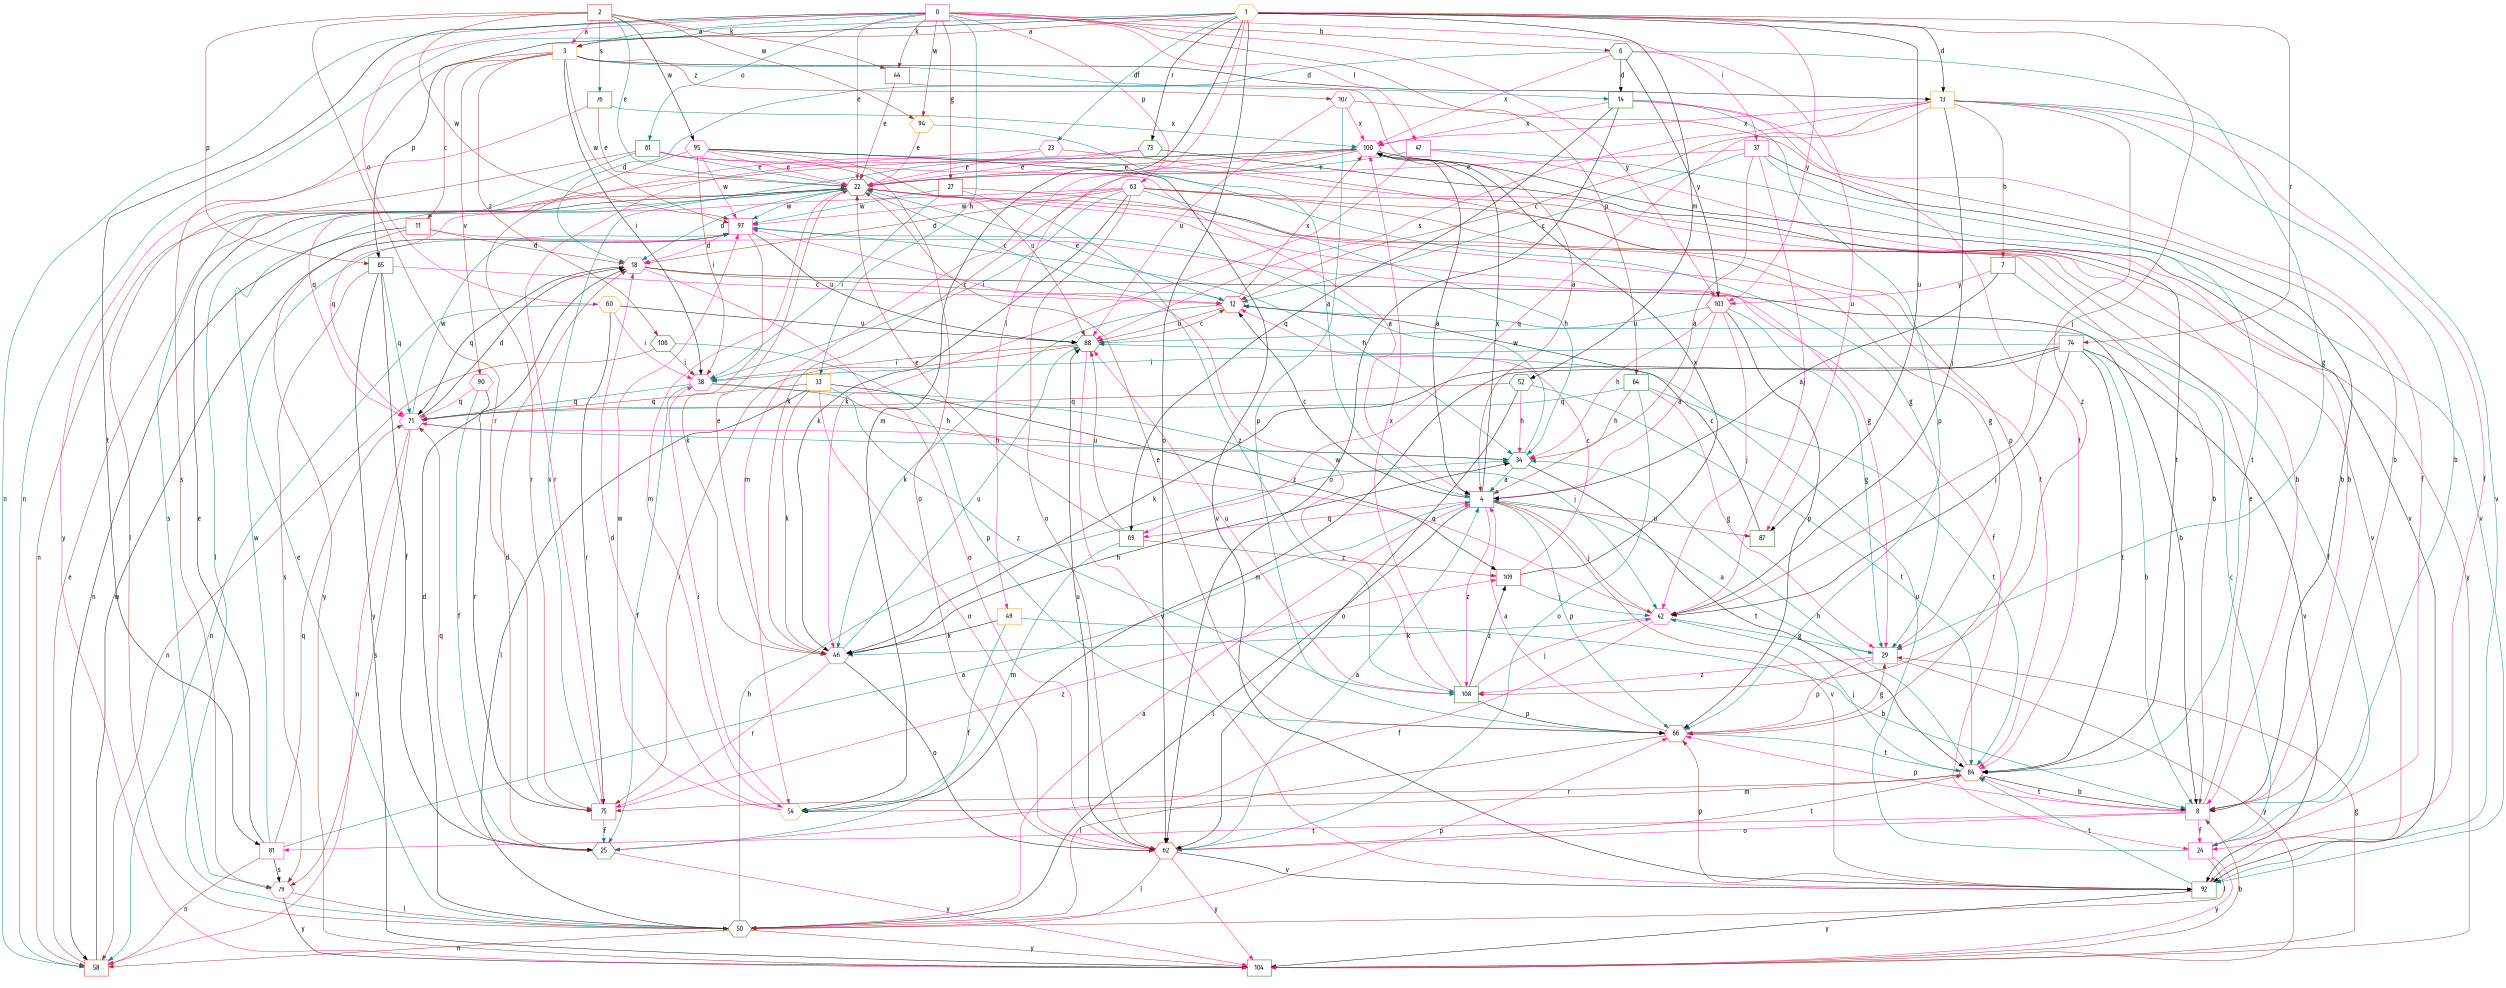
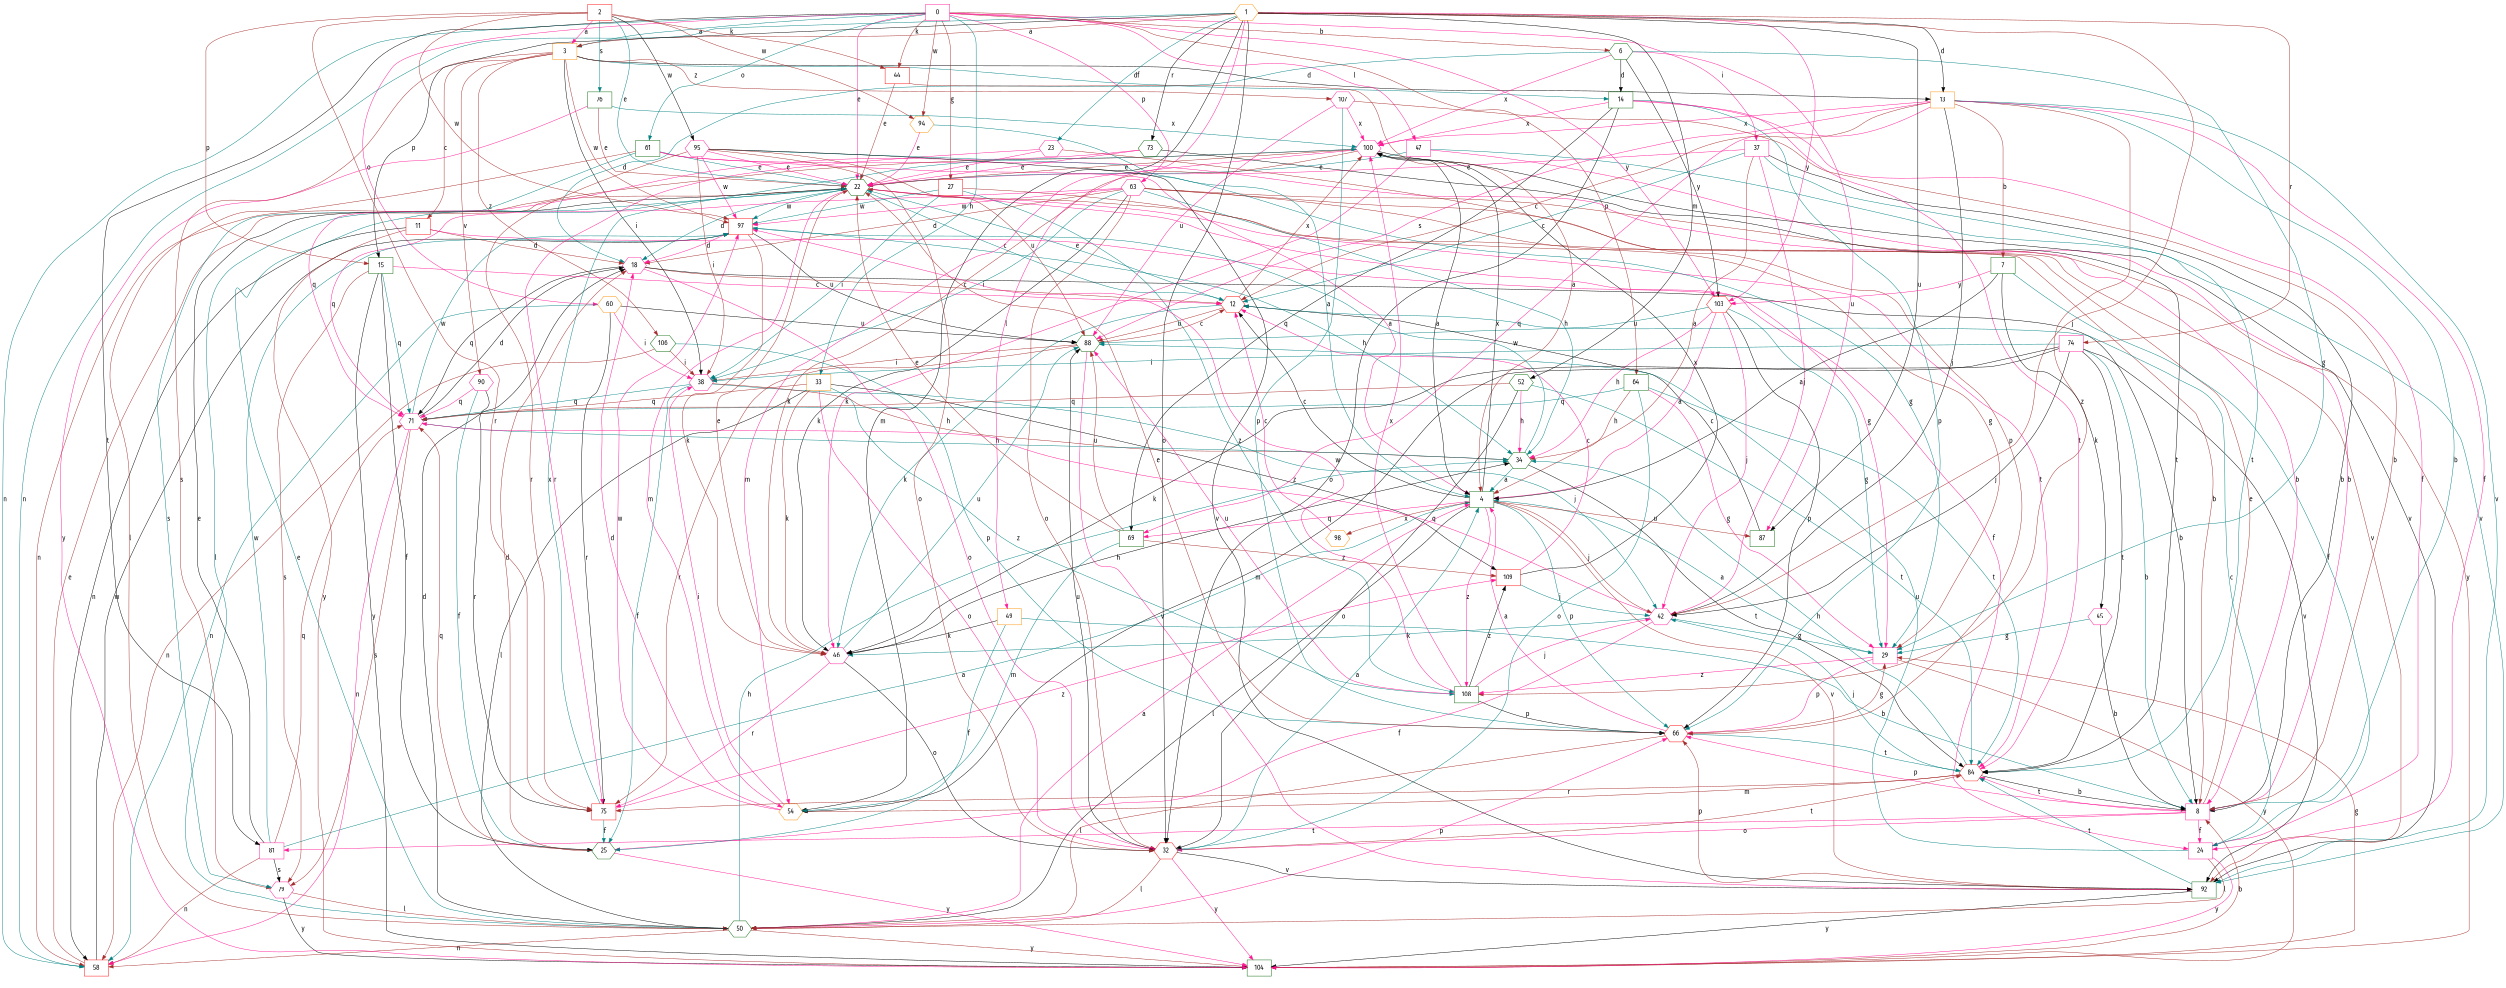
node "97": color deeppink -> red
node "65": label "65" -> "15"
node "98": added
node "45": added
node "62": label "62" -> "32"
